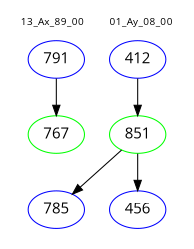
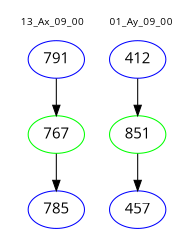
cluster "13_Ax_89_00": label "13_Ax_89_00" -> "13_Ax_09_00"
cluster "01_Ay_08_00": label "01_Ay_08_00" -> "01_Ay_09_00"
edge "851" -> "785": now "767" -> "785"
node "456": label "456" -> "457"
